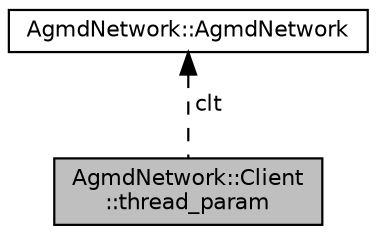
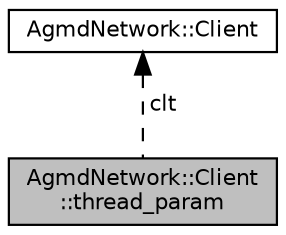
node "AgmdNetwork::AgmdNetwork": label "AgmdNetwork::AgmdNetwork" -> "AgmdNetwork::Client"
